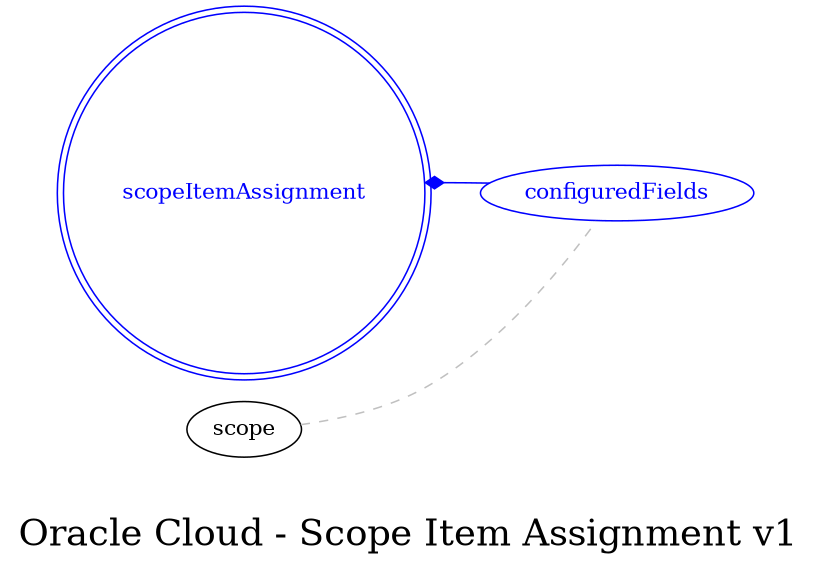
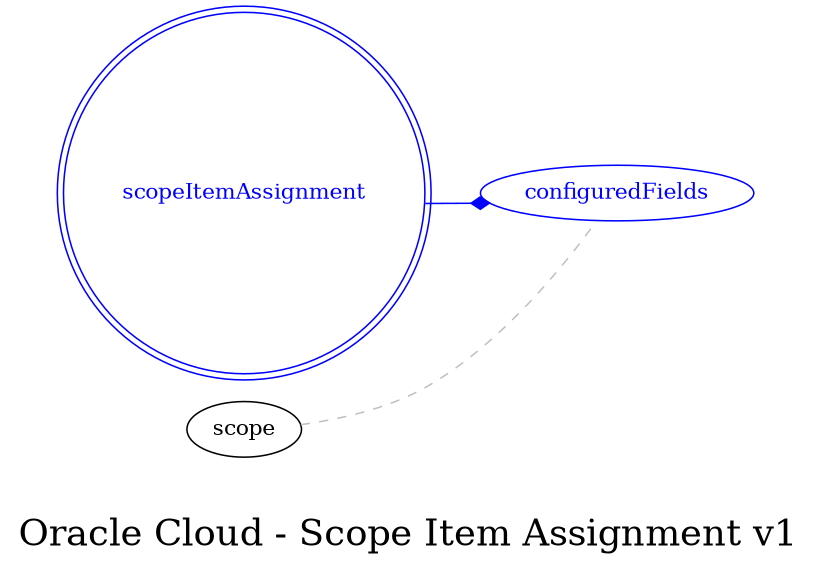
edge "configuredFields" -> "scopeItemAssignment": reversed
